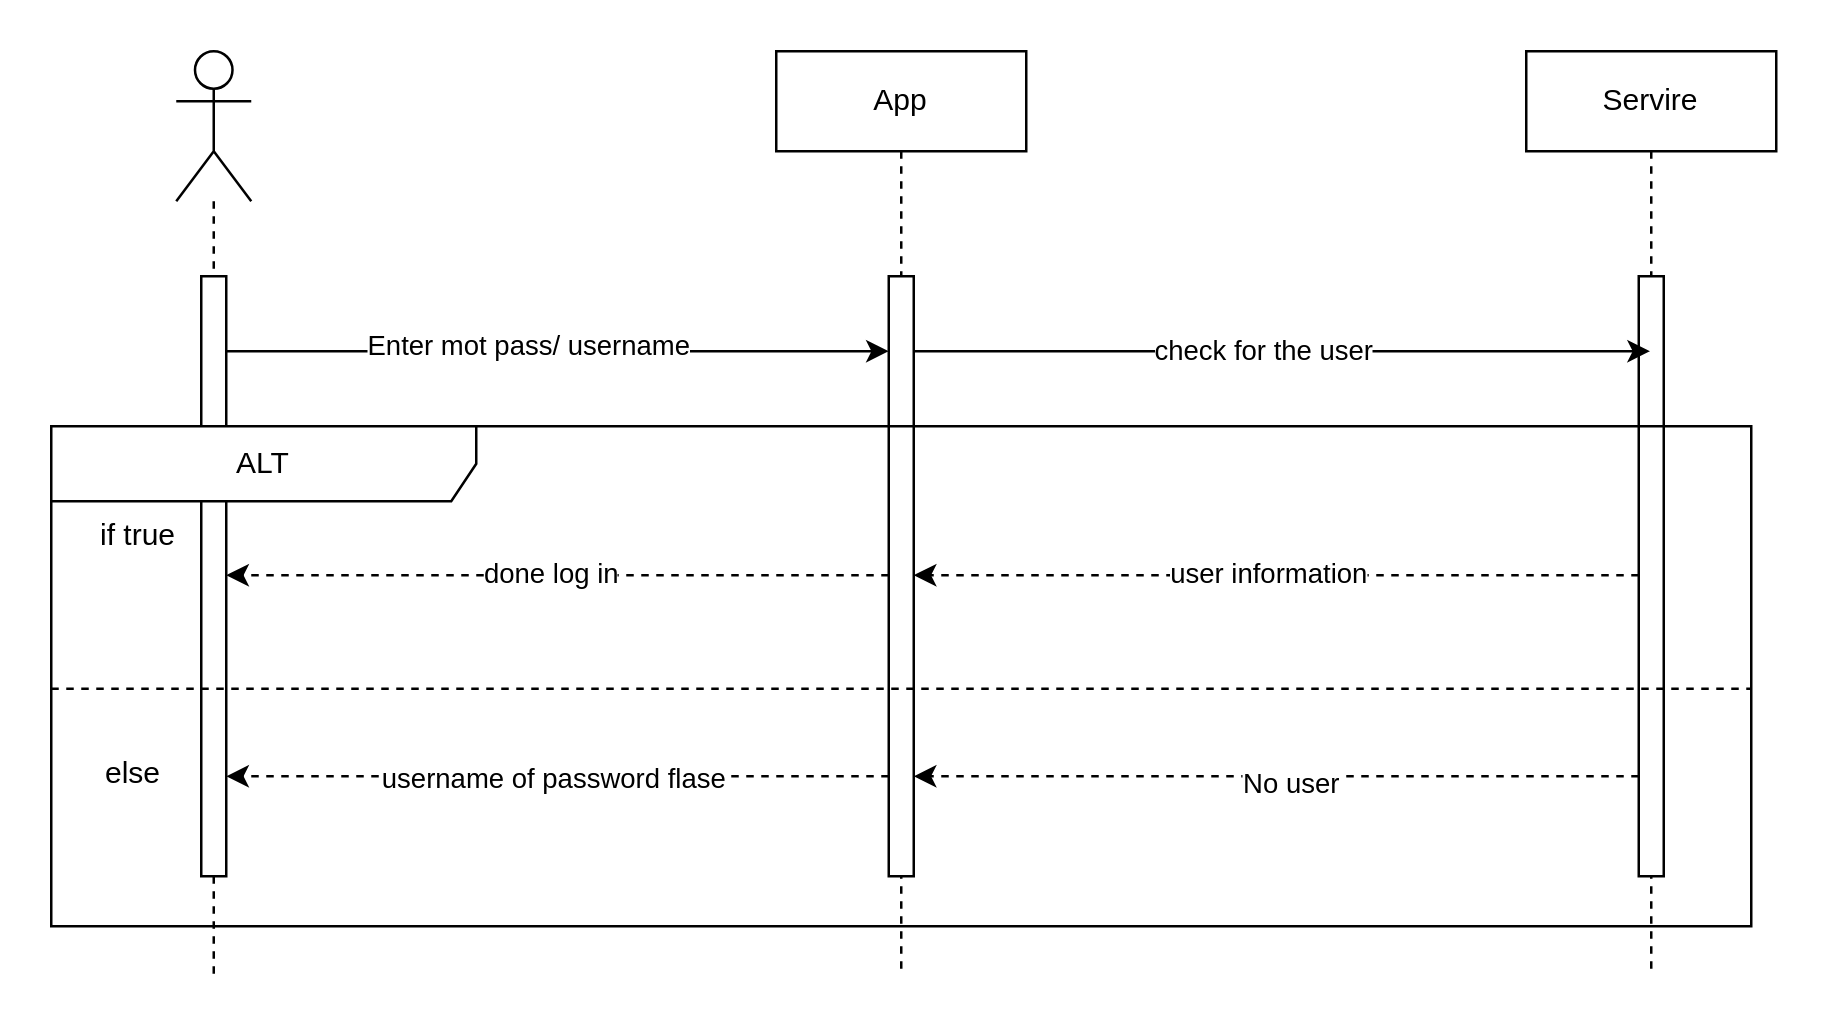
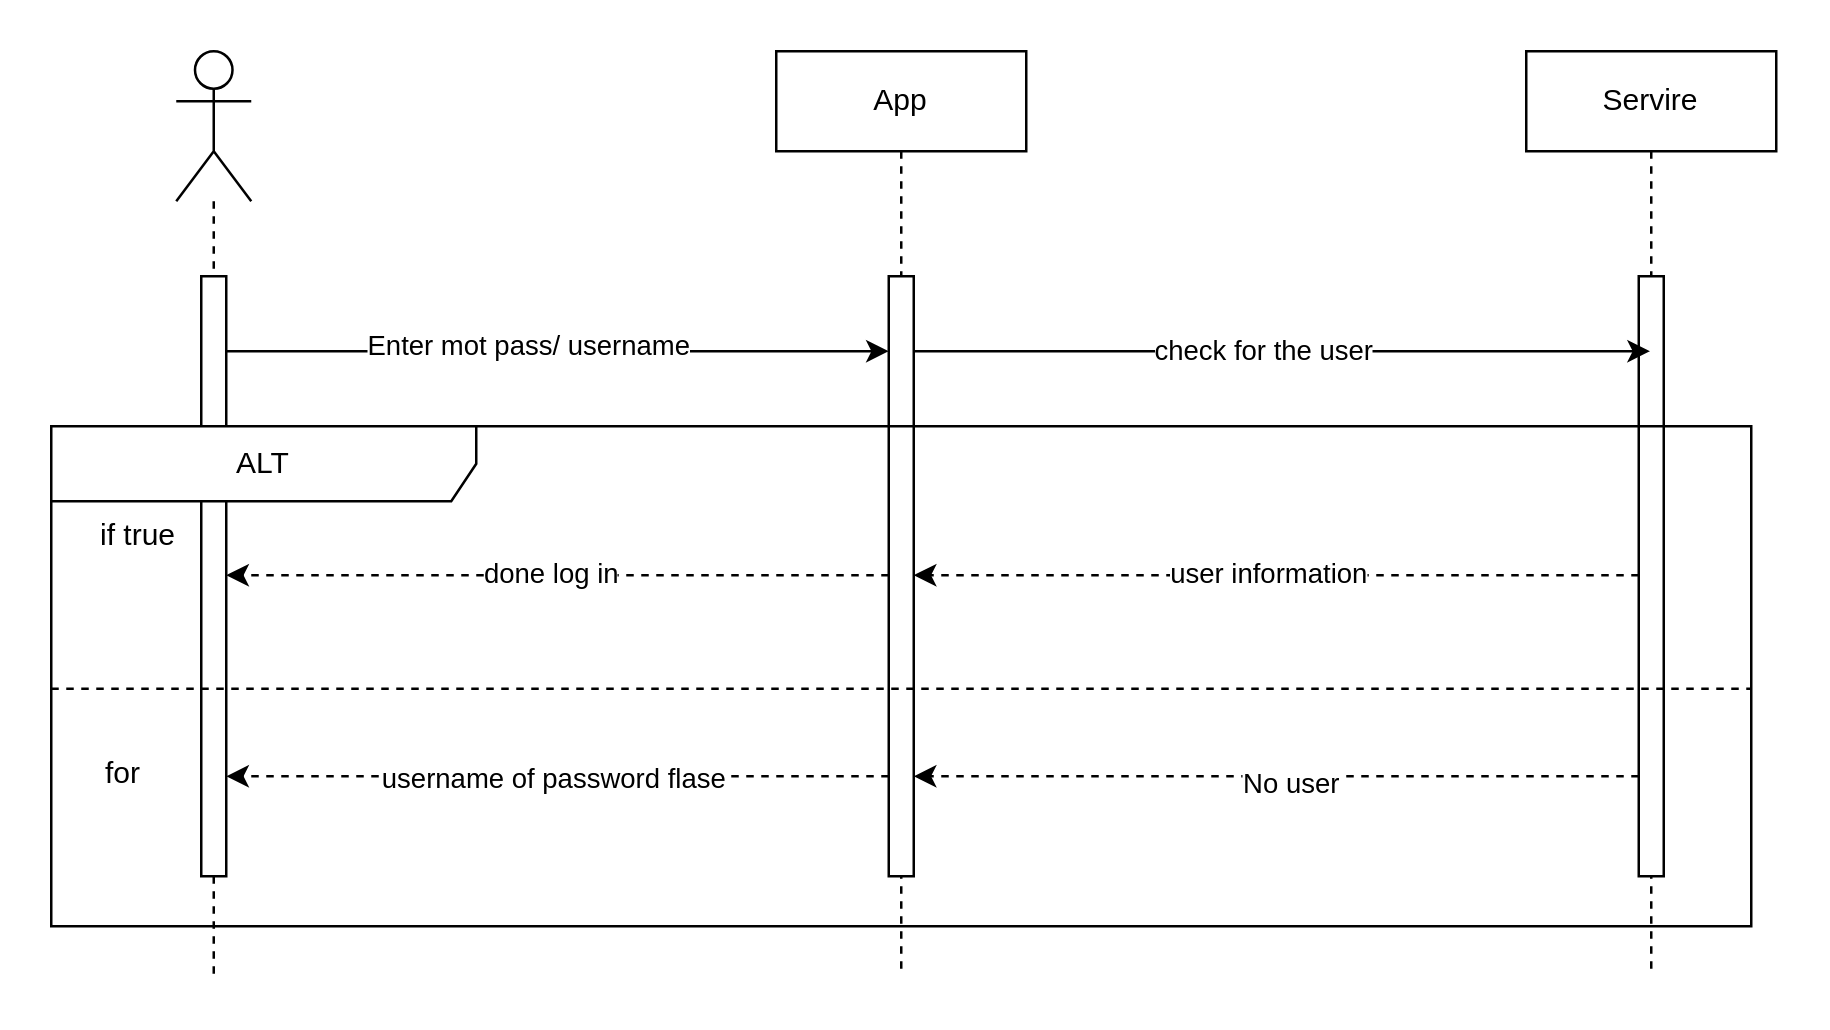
node "else": label "else" -> "for"
